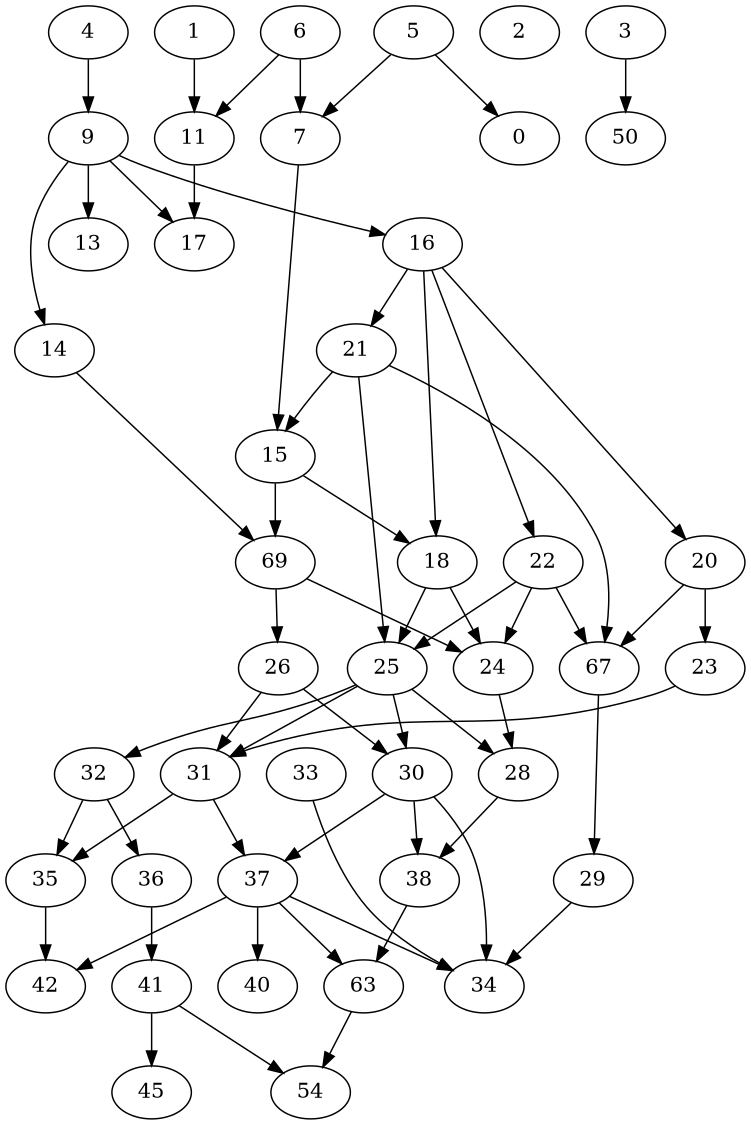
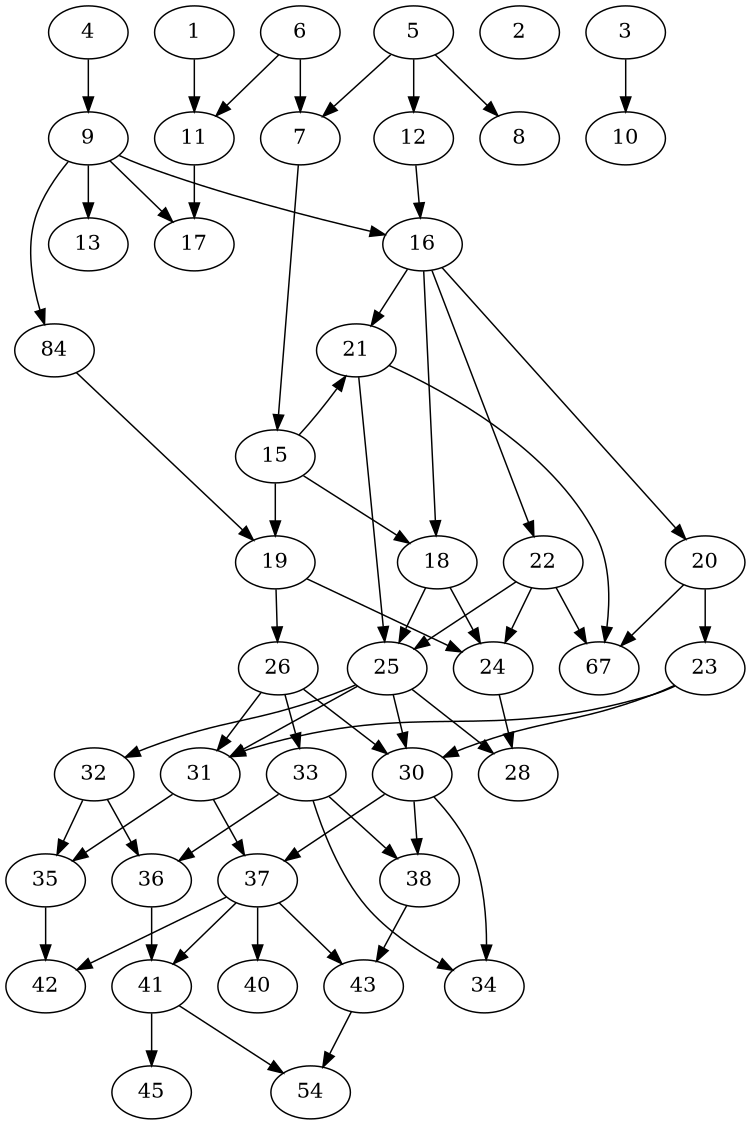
node "12": added
node "0": label "0" -> "8"
node "50": label "50" -> "10"
node "14": label "14" -> "84"
edge "21" -> "15": reversed
node "69": label "69" -> "19"
edge "26" -> "33": added
edge "23" -> "30": added
edge "33" -> "36": added
edge "28" -> "38": now "33" -> "38"
node "29": removed
edge "37" -> "34": now "37" -> "41"
node "63": label "63" -> "43"
